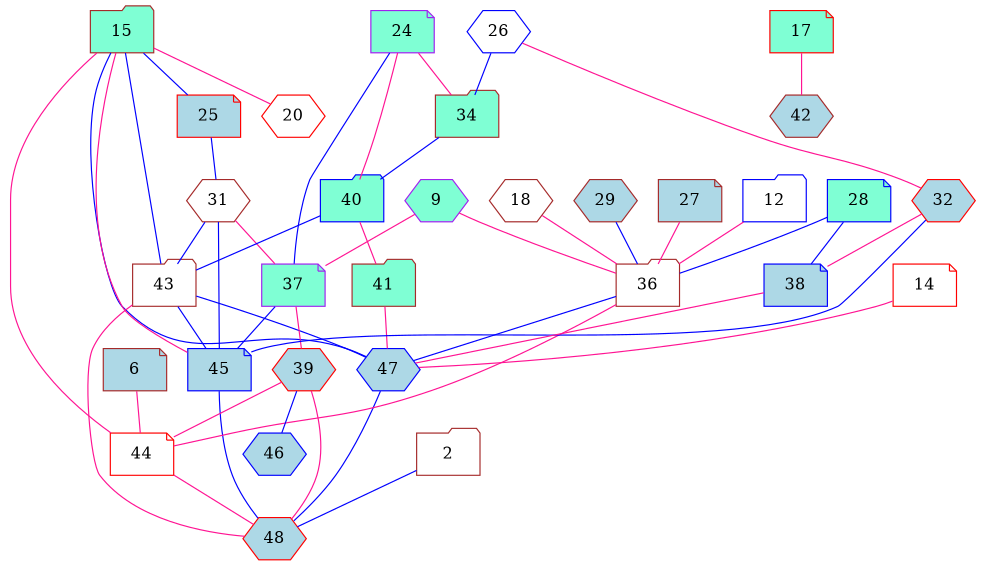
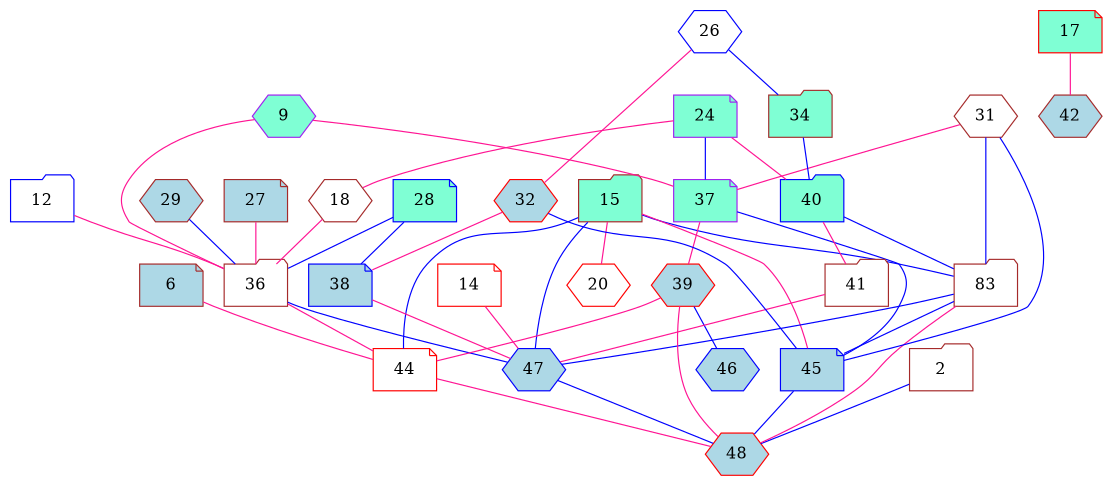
edge "24" -- "34": now "24" -- "18"
node "25": removed
edge "15" -- "44": color deeppink -> blue
node "43": label "43" -> "83"
node "41": fillcolor aquamarine -> white
